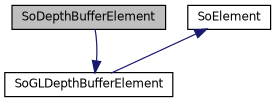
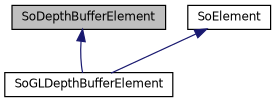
edge "SoDepthBufferElement" -> "SoGLDepthBufferElement": reversed
